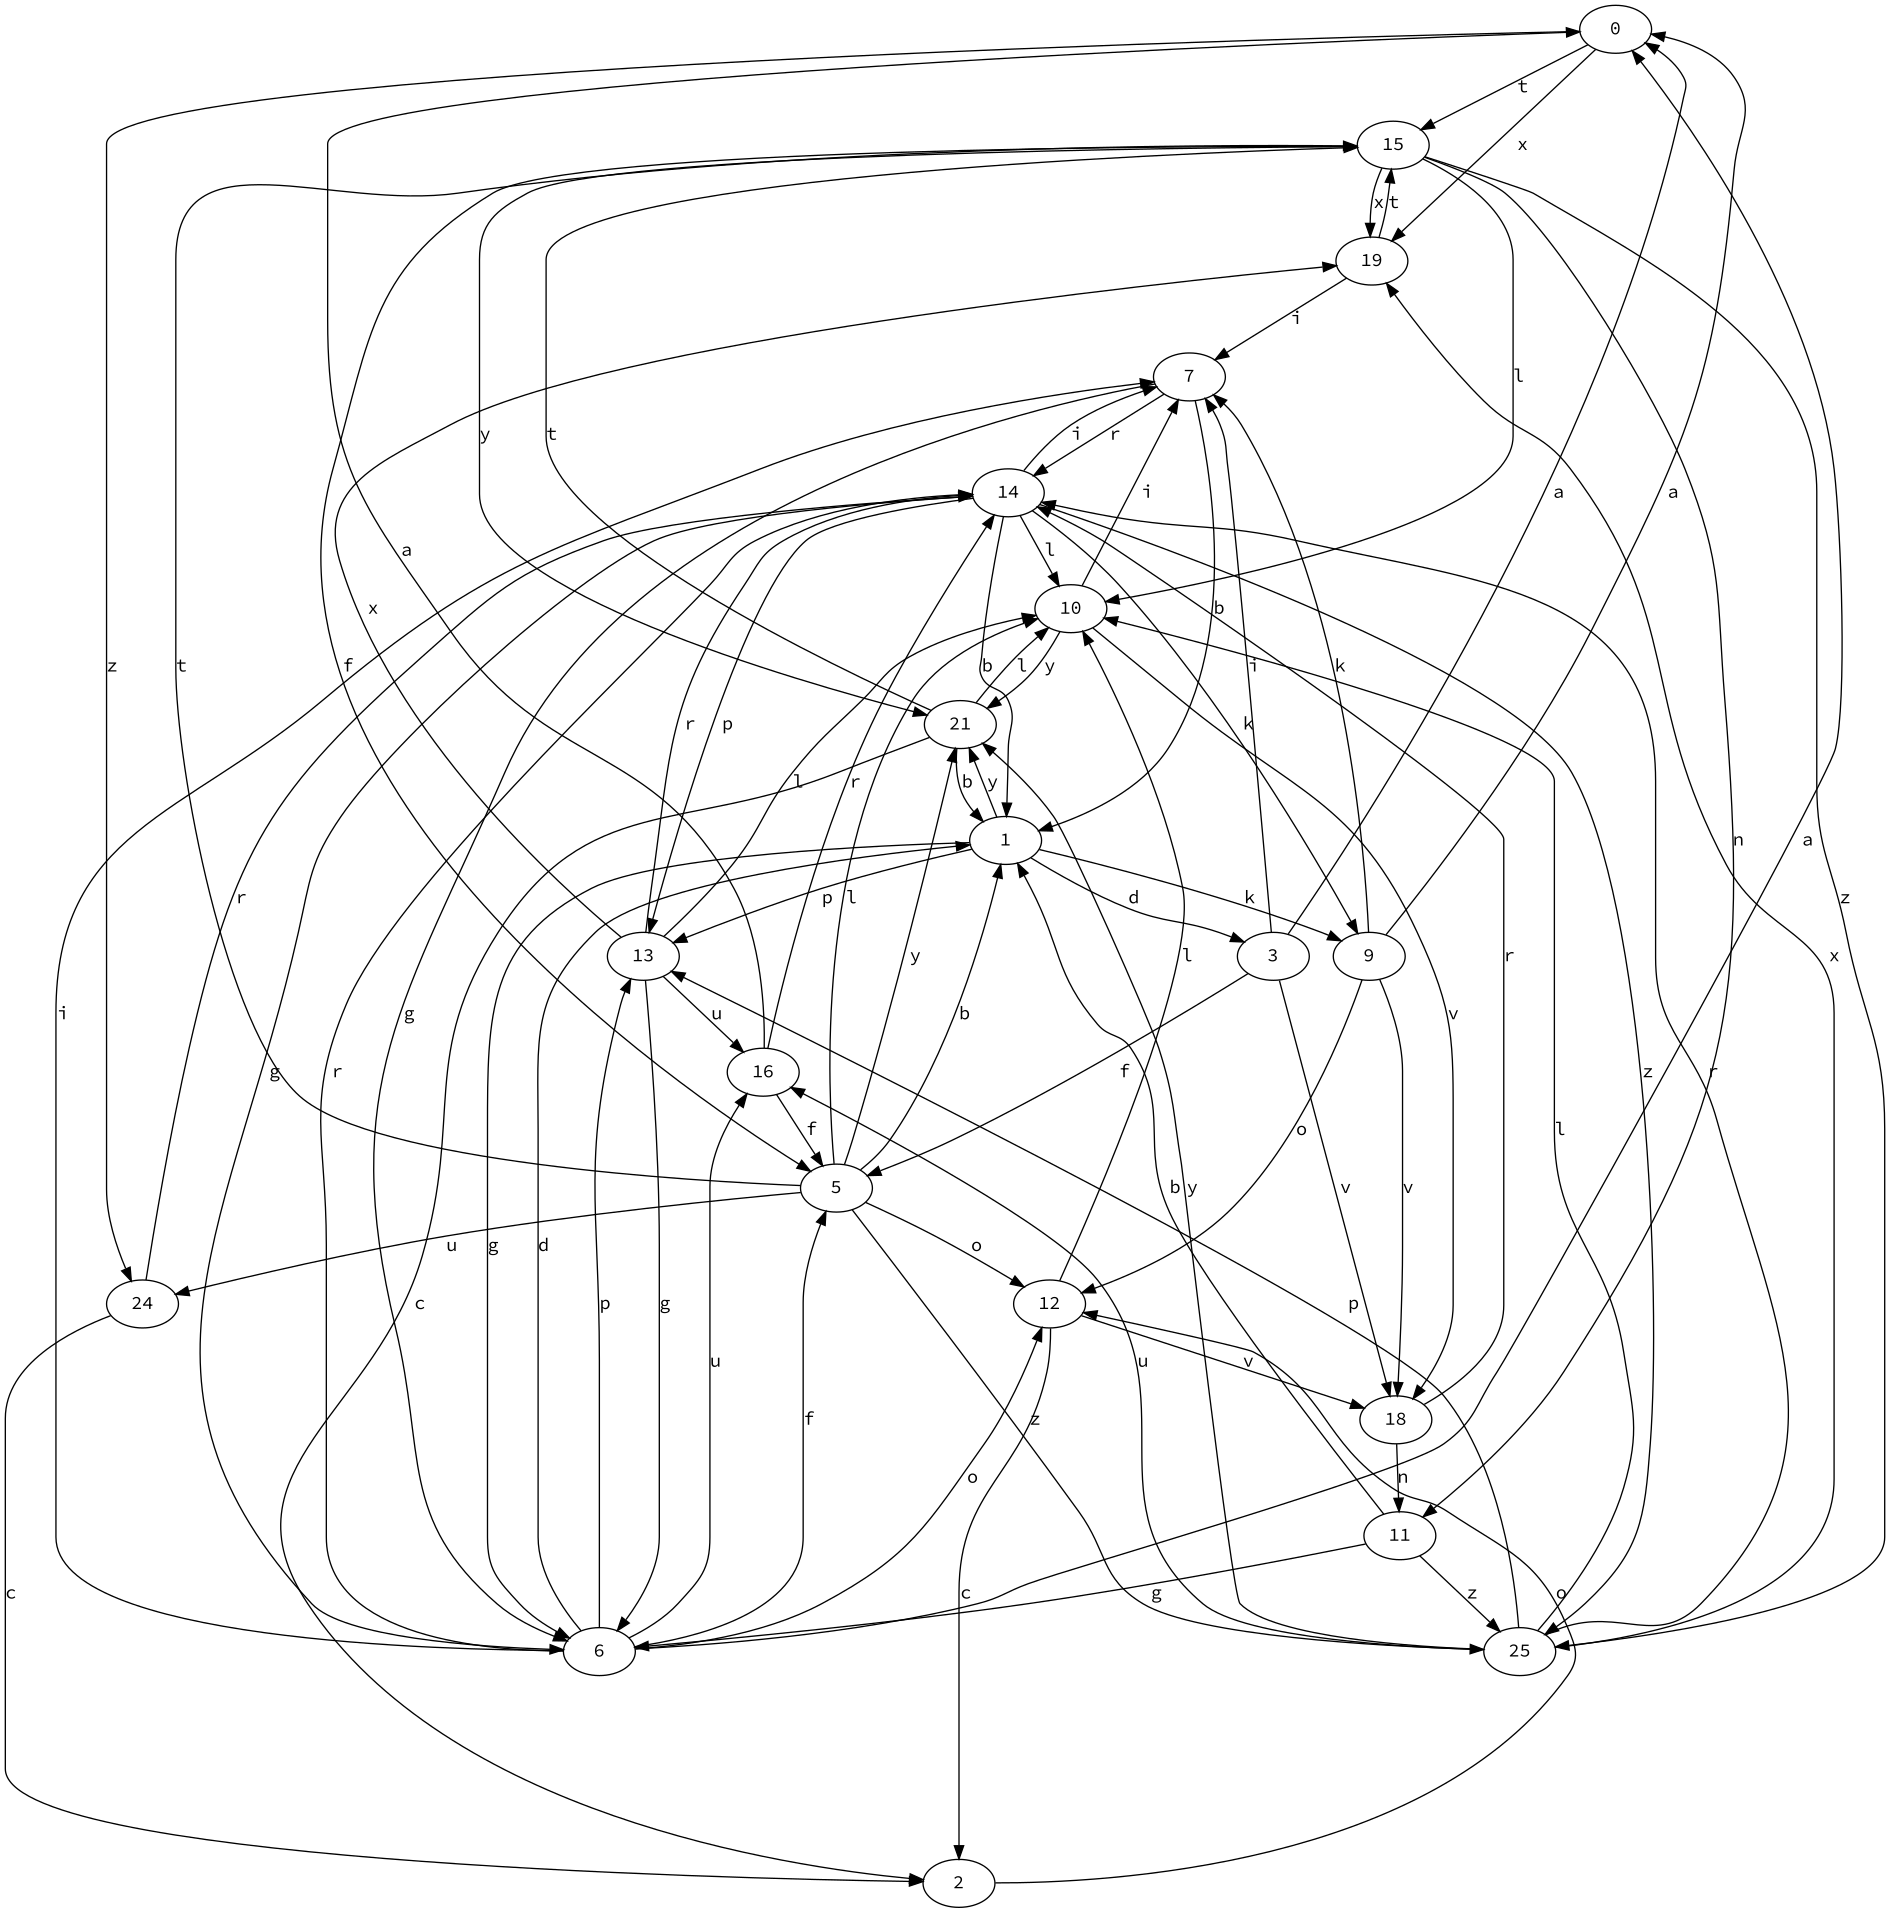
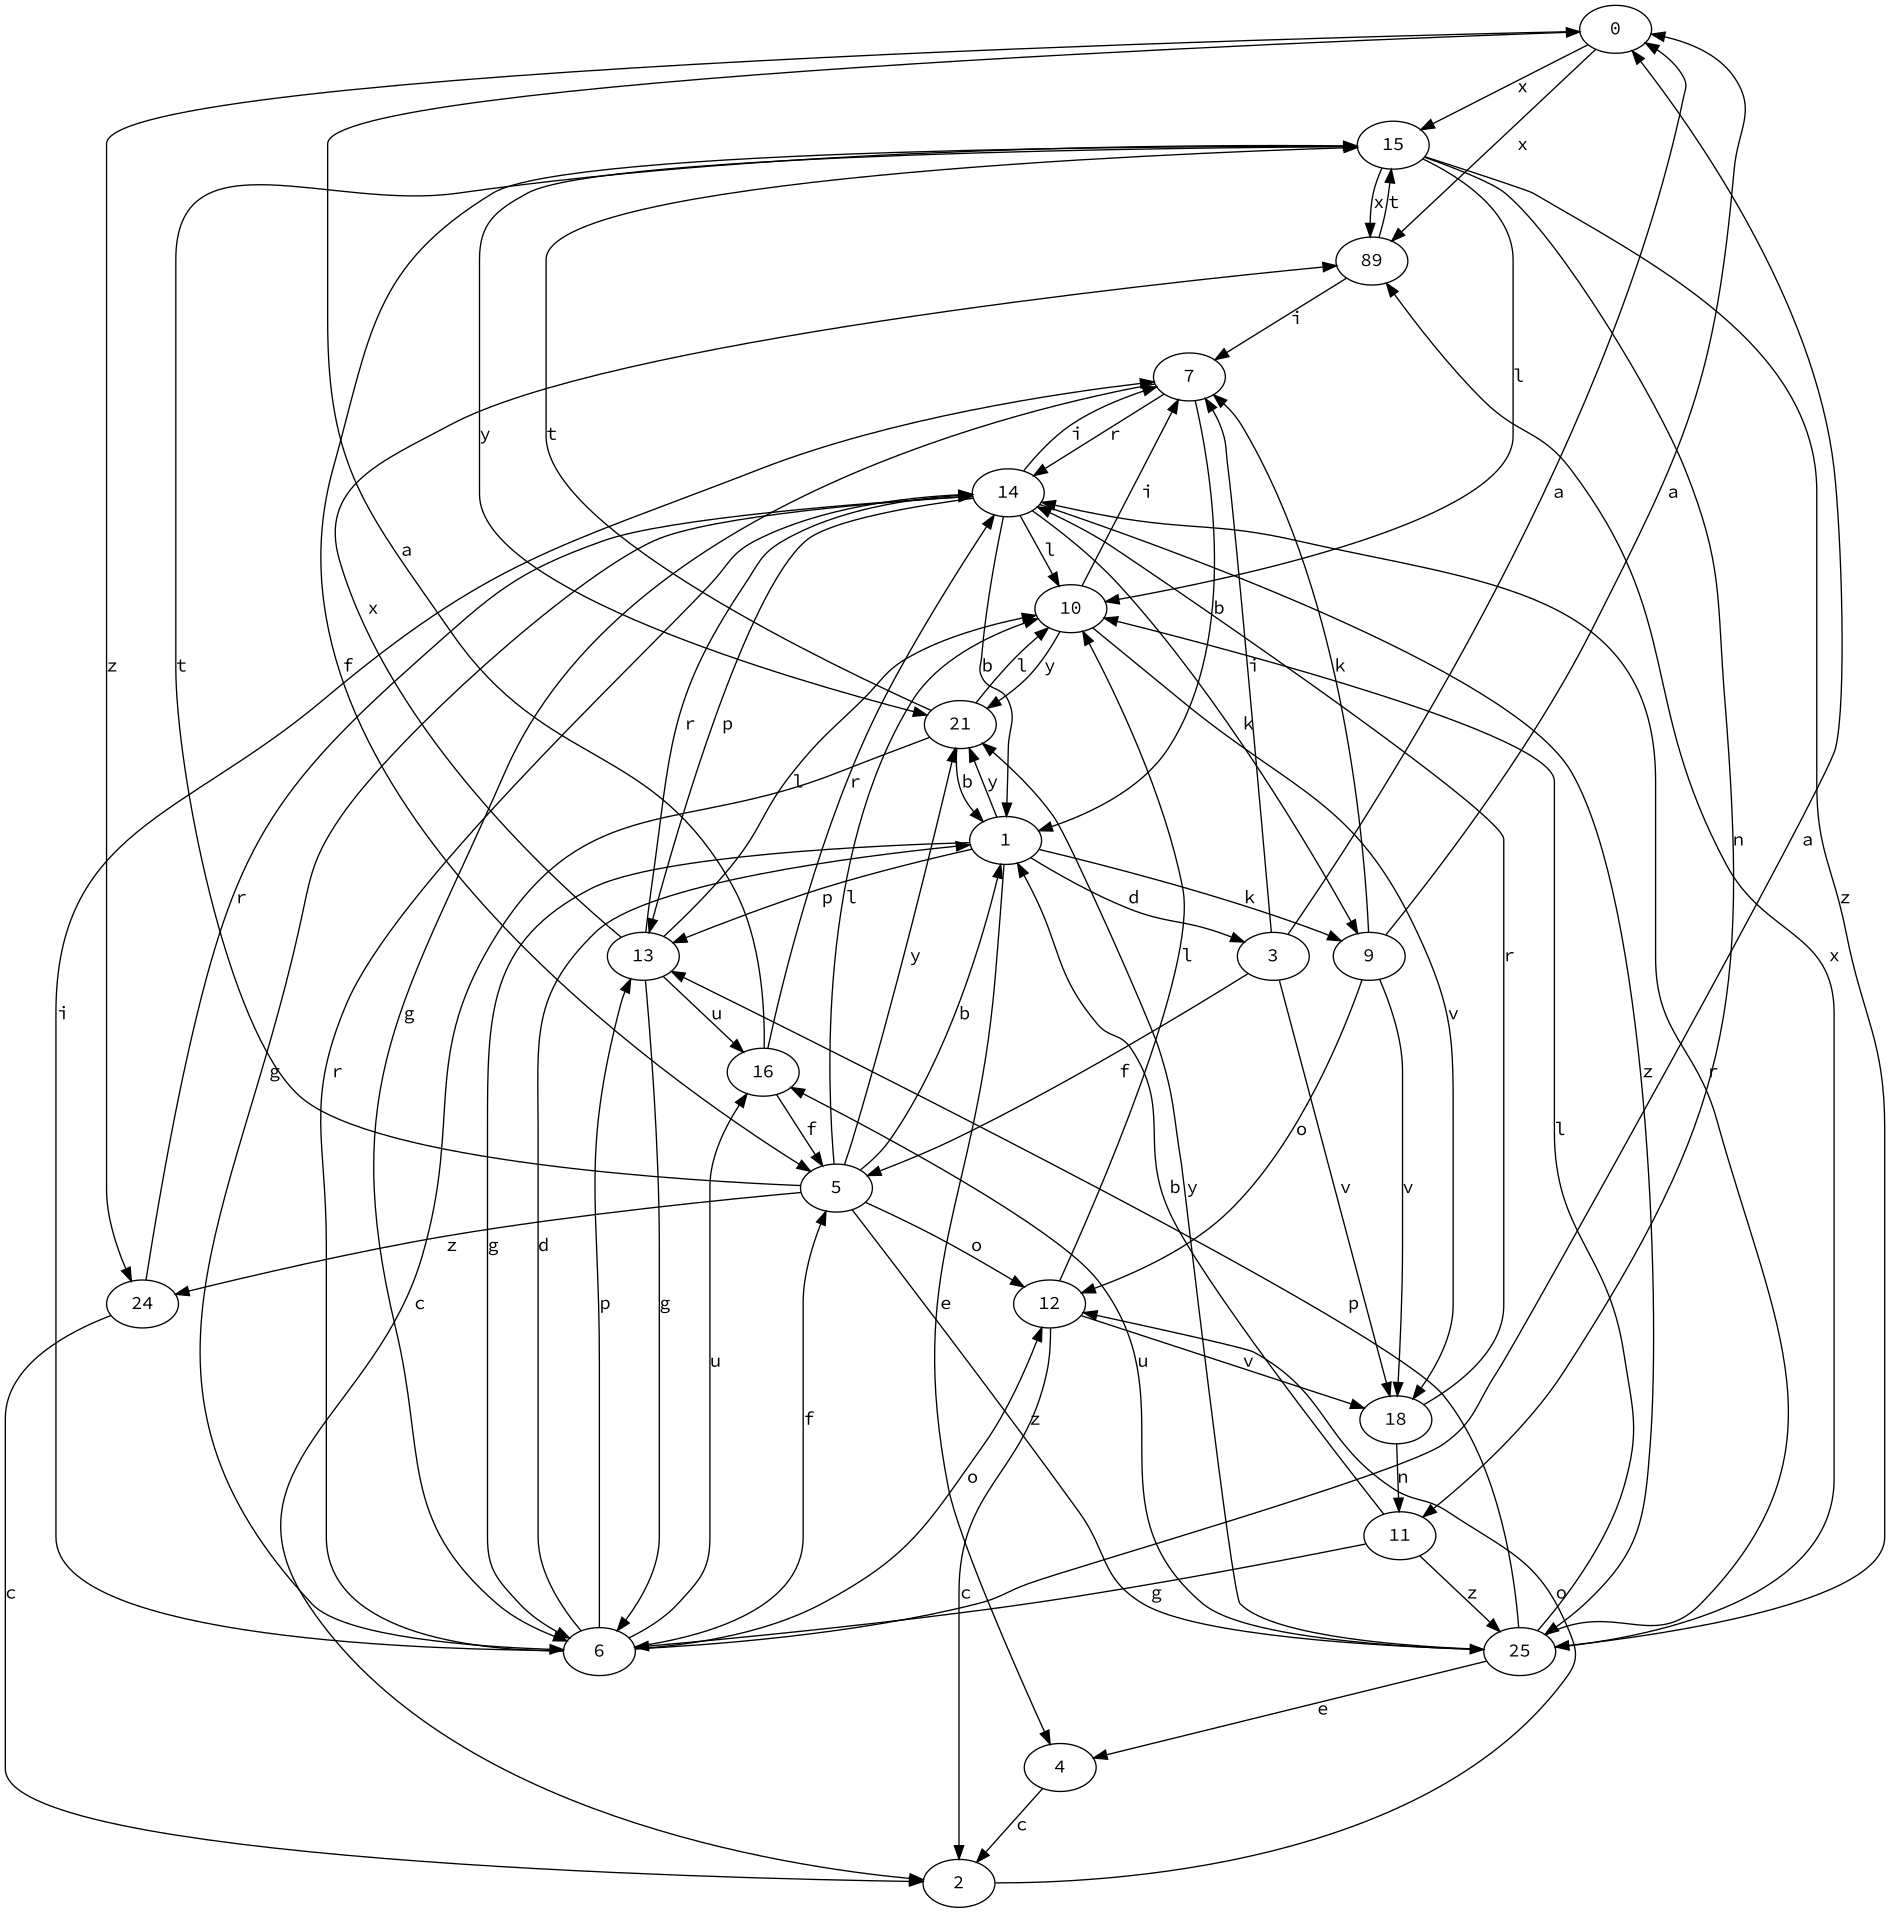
edge "0" -> "15": label "t" -> "x"
node "19": label "19" -> "89"
edge "5" -> "24": label "u" -> "z"
node "4": added
